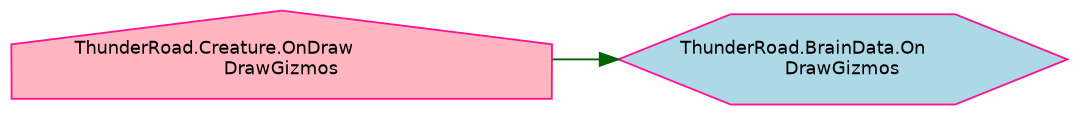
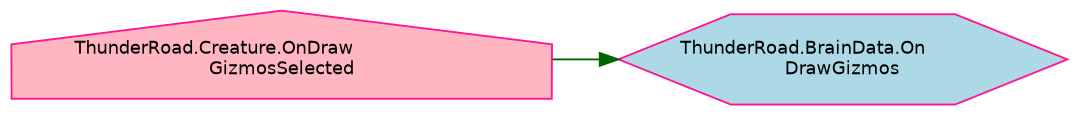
node "ThunderRoad.Creature.OnDraw DrawGizmos": label "ThunderRoad.Creature.OnDraw DrawGizmos" -> "ThunderRoad.Creature.OnDraw GizmosSelected"
